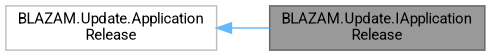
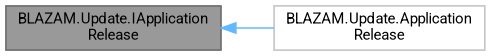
edge "BLAZAM.Update.IApplication Release" -> "BLAZAM.Update.Application Release": reversed
